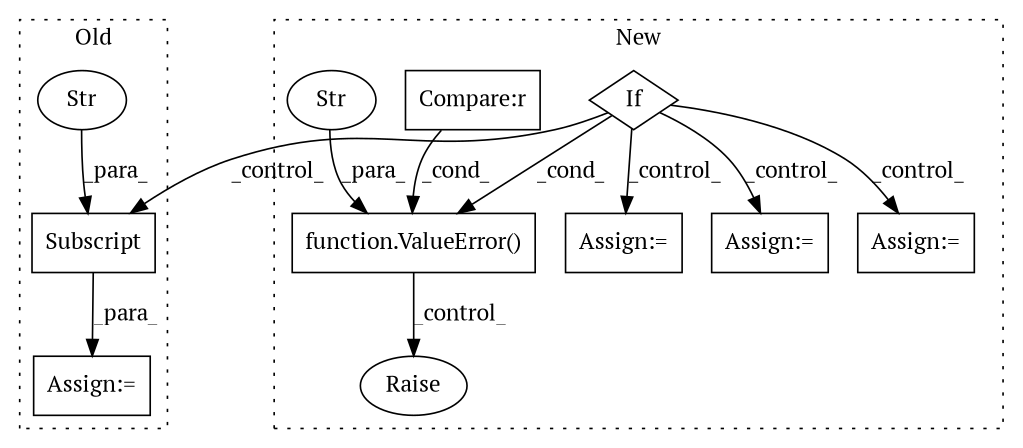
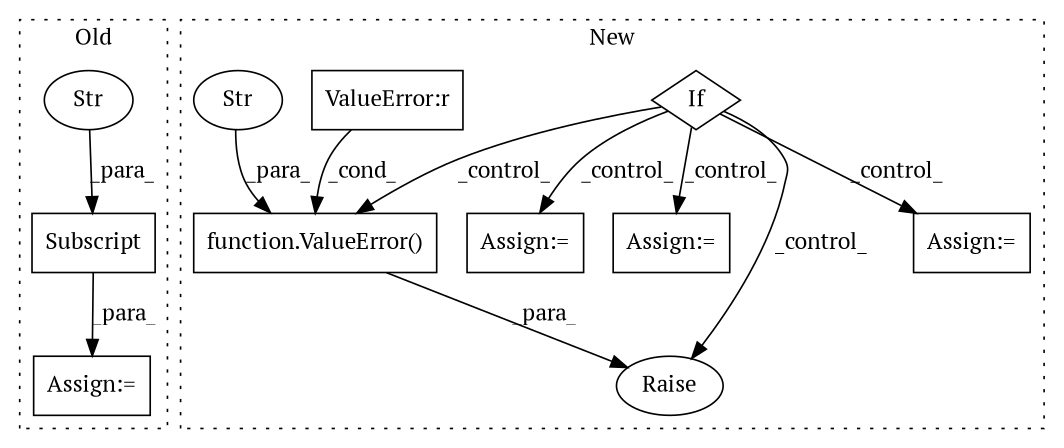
node "Compare:r": label "Compare:r" -> "ValueError:r"
edge "If" -> "Subscript": now "If" -> "Raise"
edge "If" -> "function.ValueError()": label "_cond_" -> "_control_"
edge "function.ValueError()" -> "Raise": label "_control_" -> "_para_"
